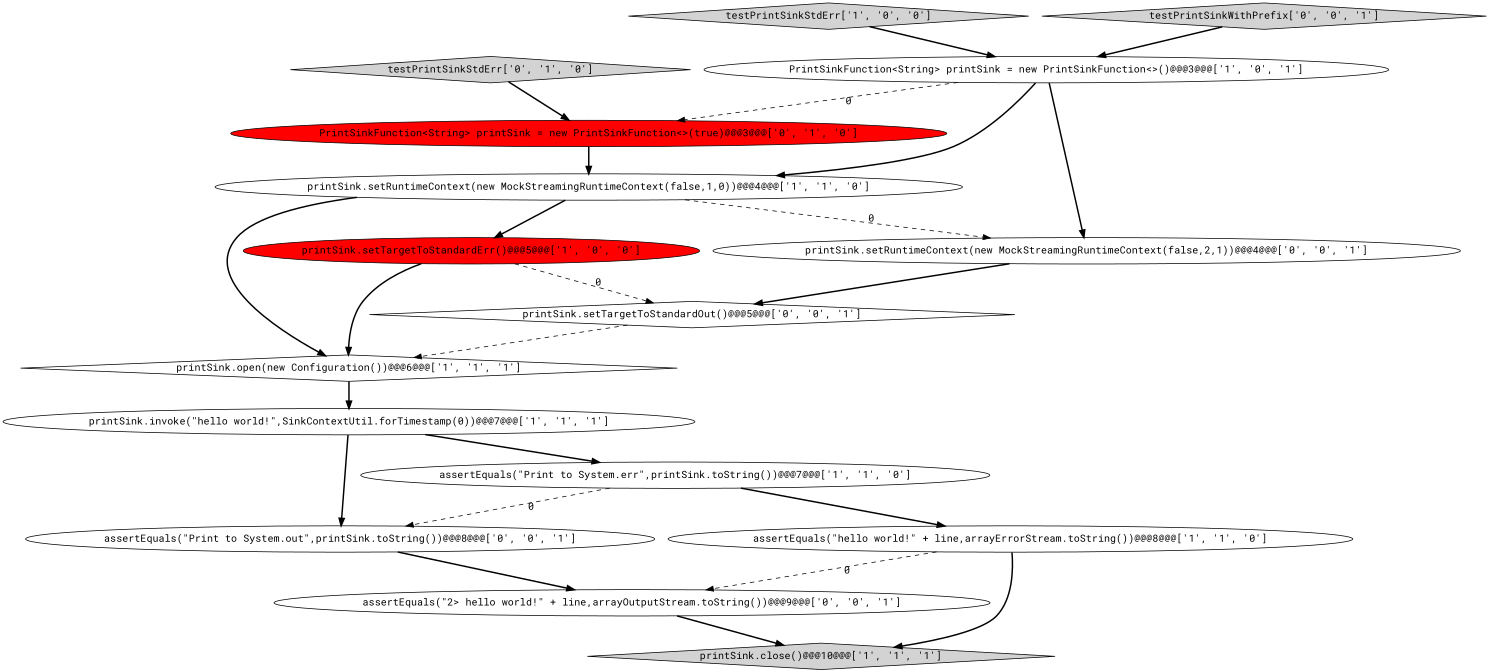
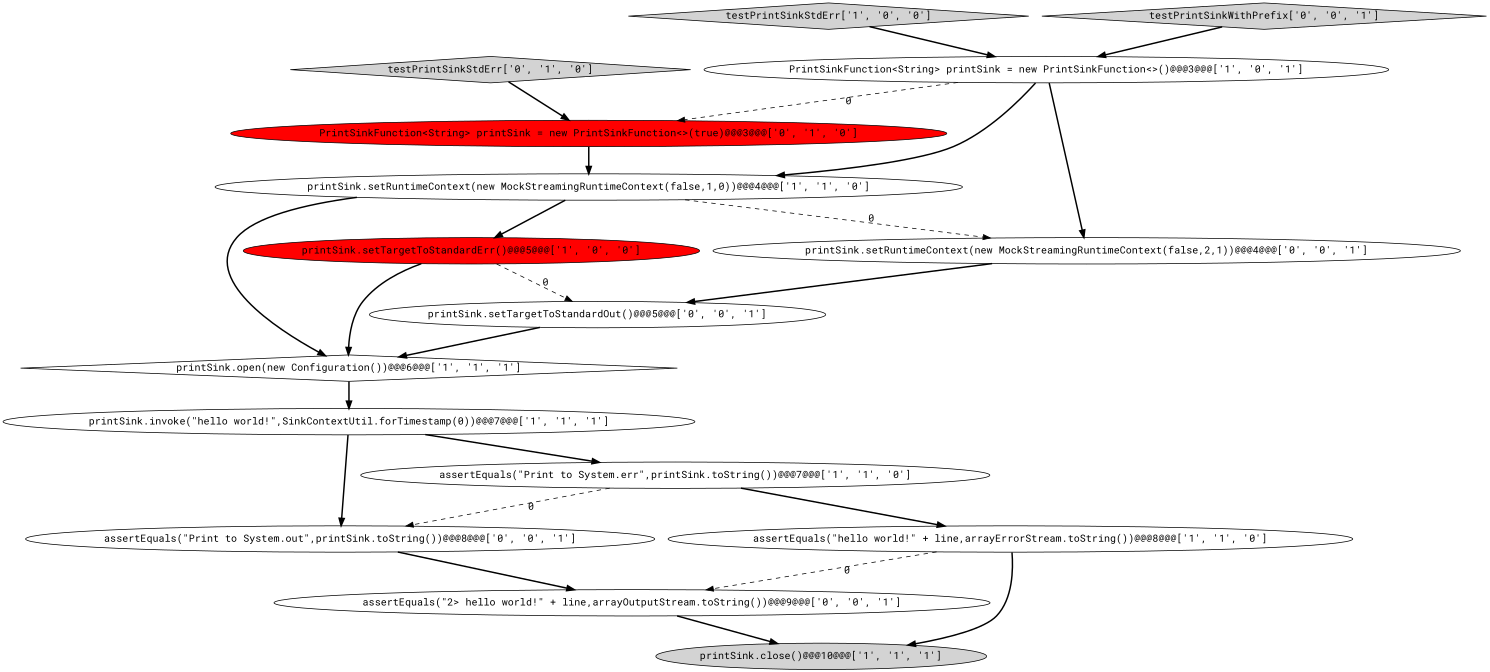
node "printSink.setTargetToStandardOut()@@@5@@@['0', '0', '1']": shape diamond -> ellipse
edge "printSink.setTargetToStandardOut()@@@5@@@['0', '0', '1']" -> "printSink.open(new Configuration())@@@6@@@['1', '1', '1']": style dashed -> bold
node "printSink.close()@@@10@@@['1', '1', '1']": shape diamond -> ellipse
